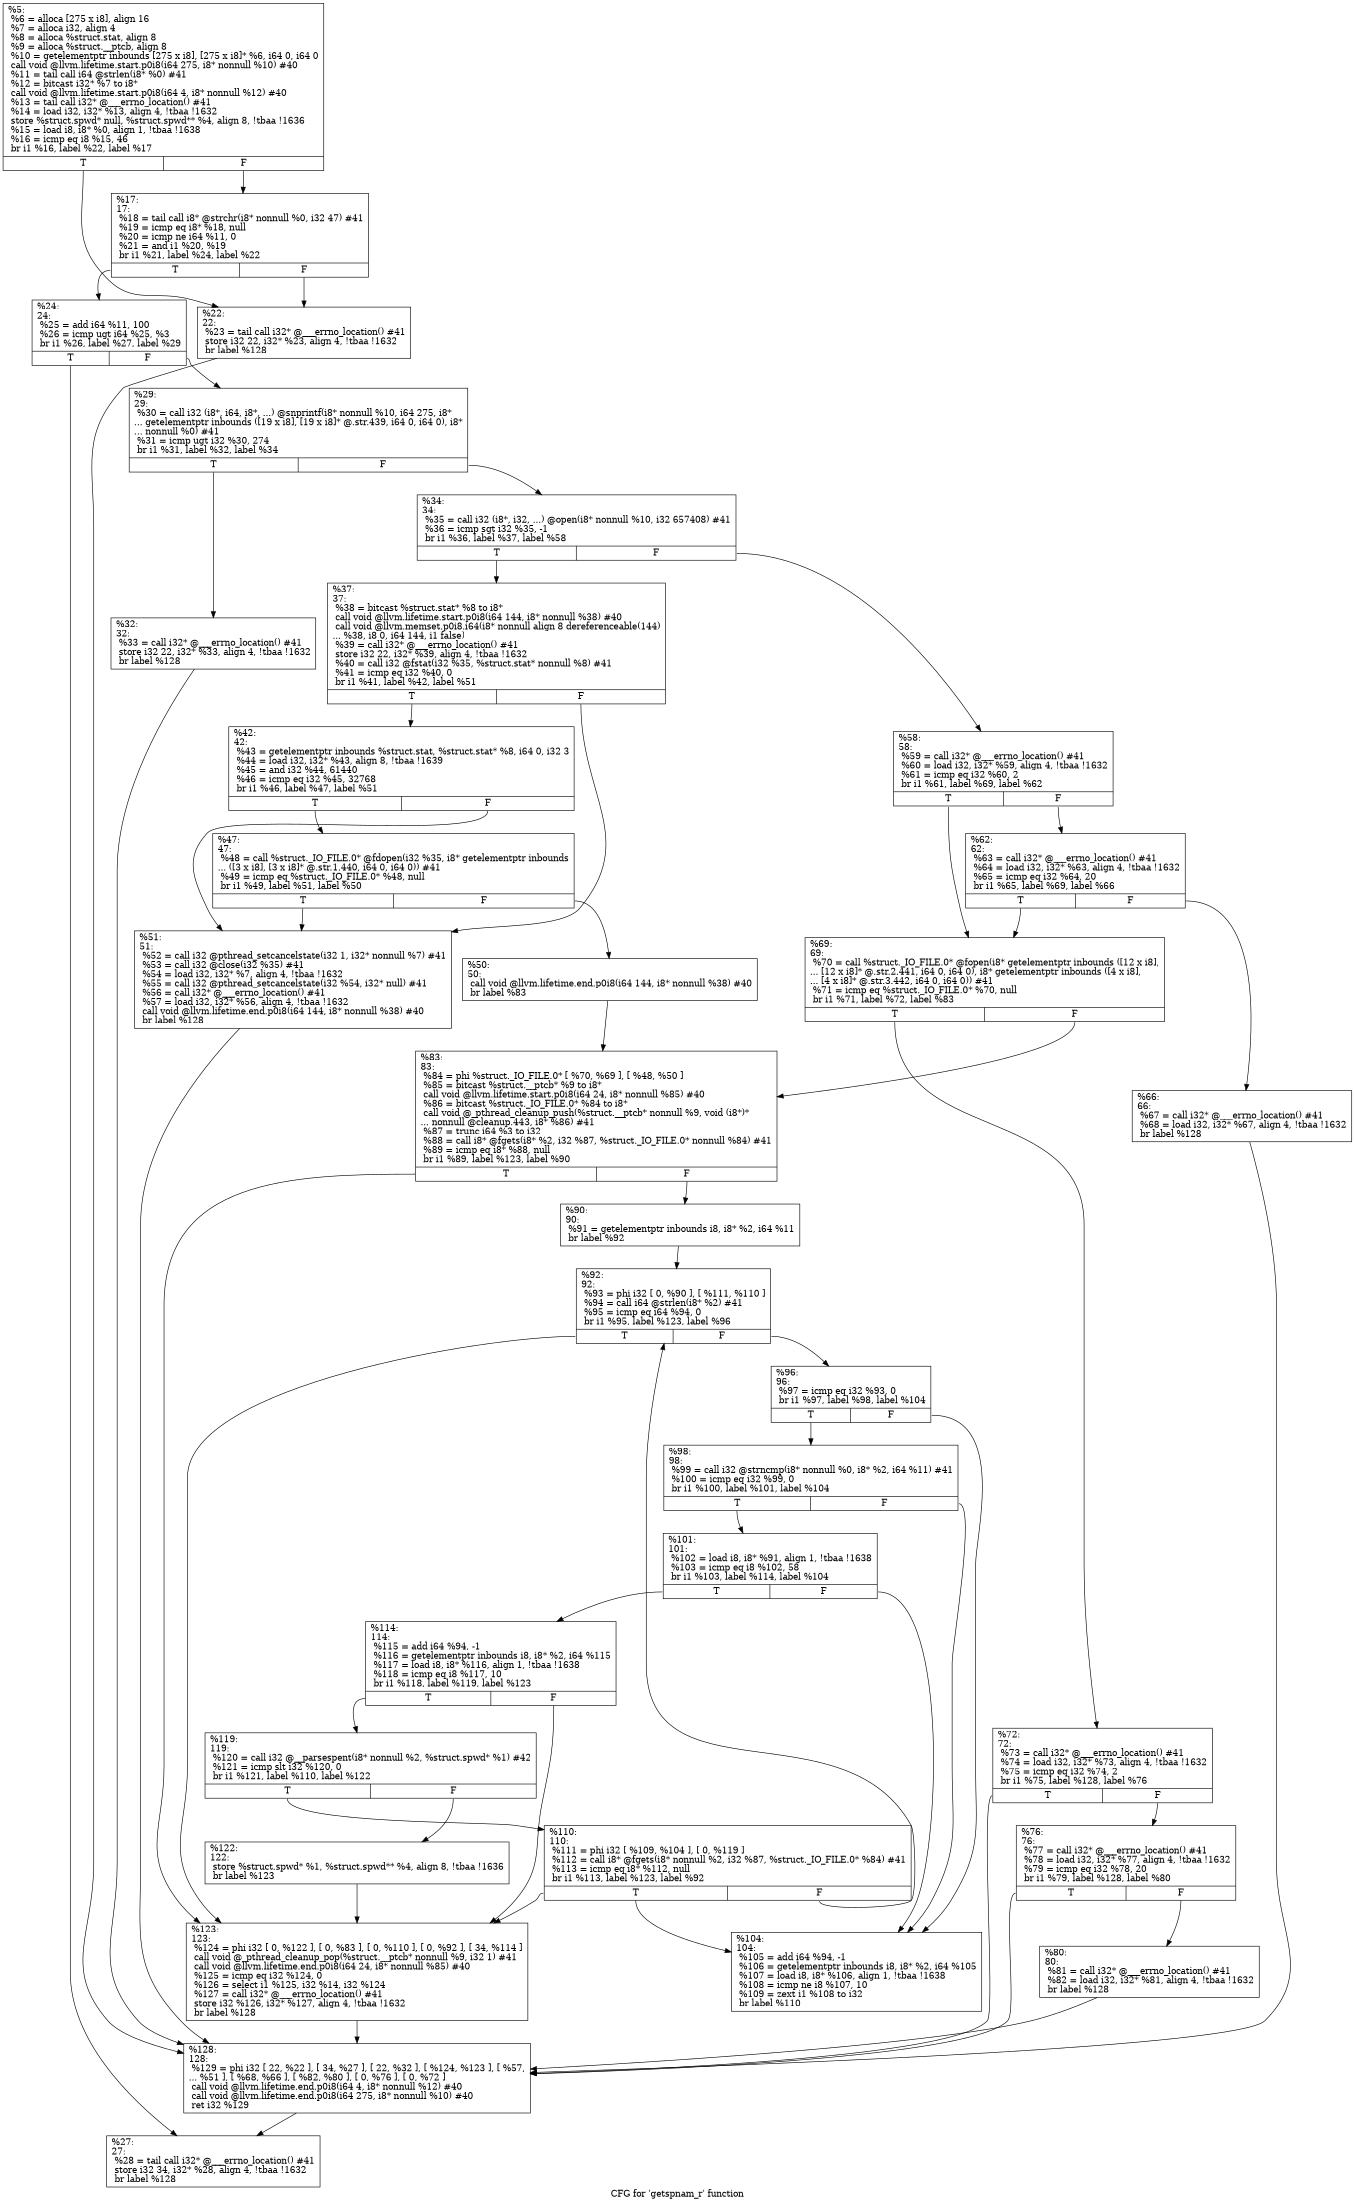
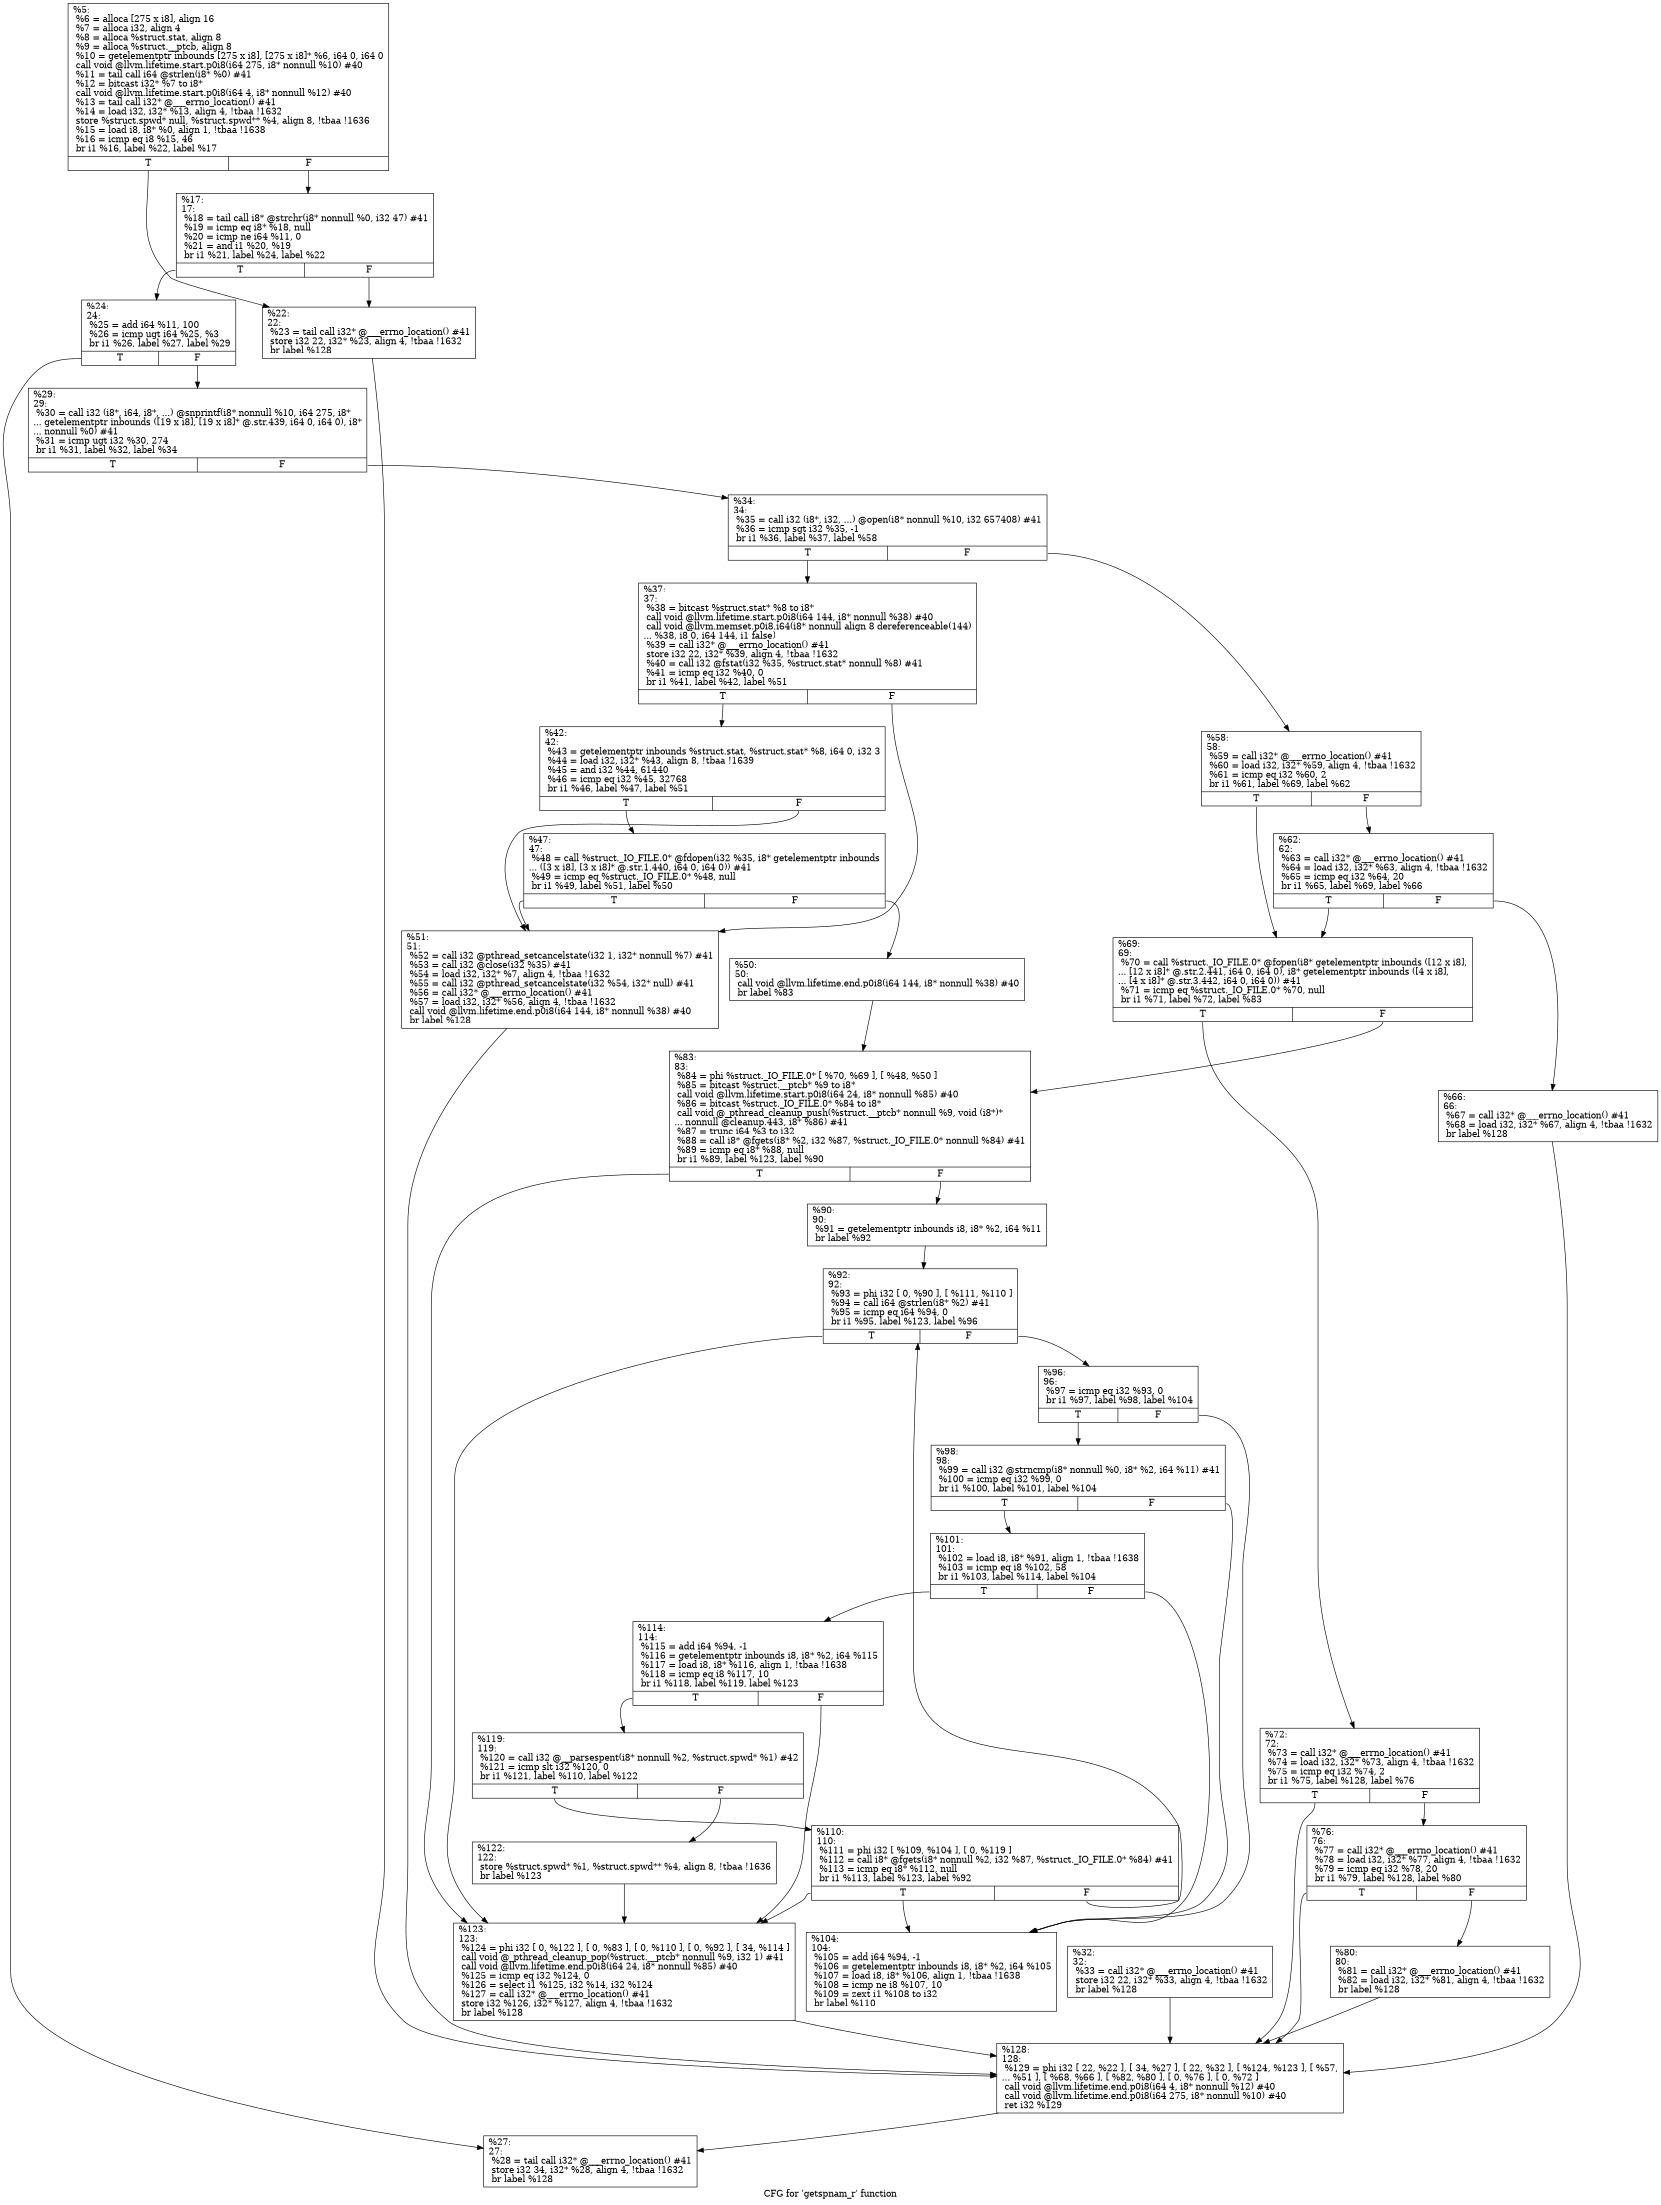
edge "%29:" -> "%32:": removed
